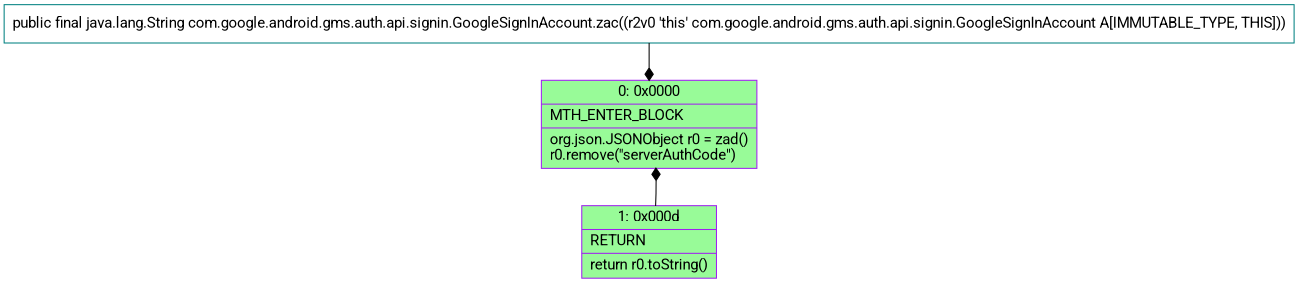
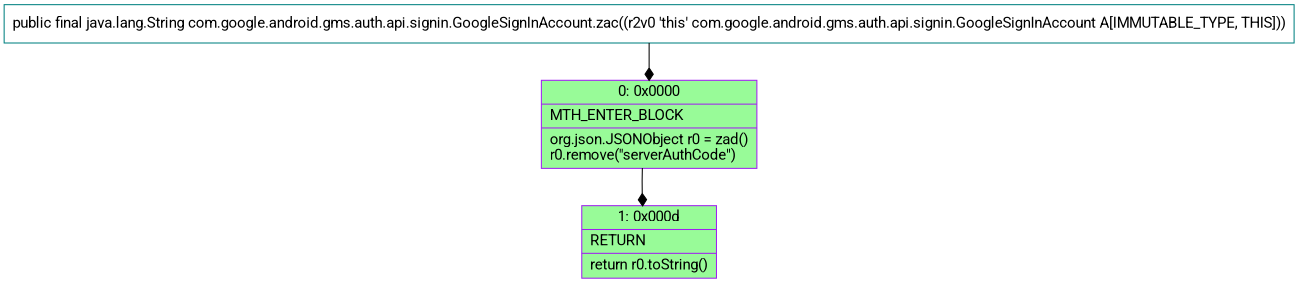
edge "1: 0x000d" -> "0: 0x0000": reversed
